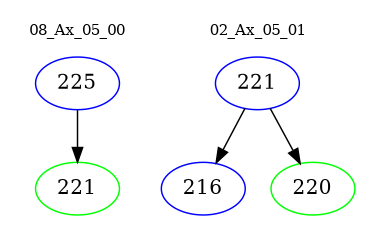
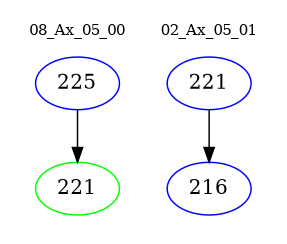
node "220": removed
